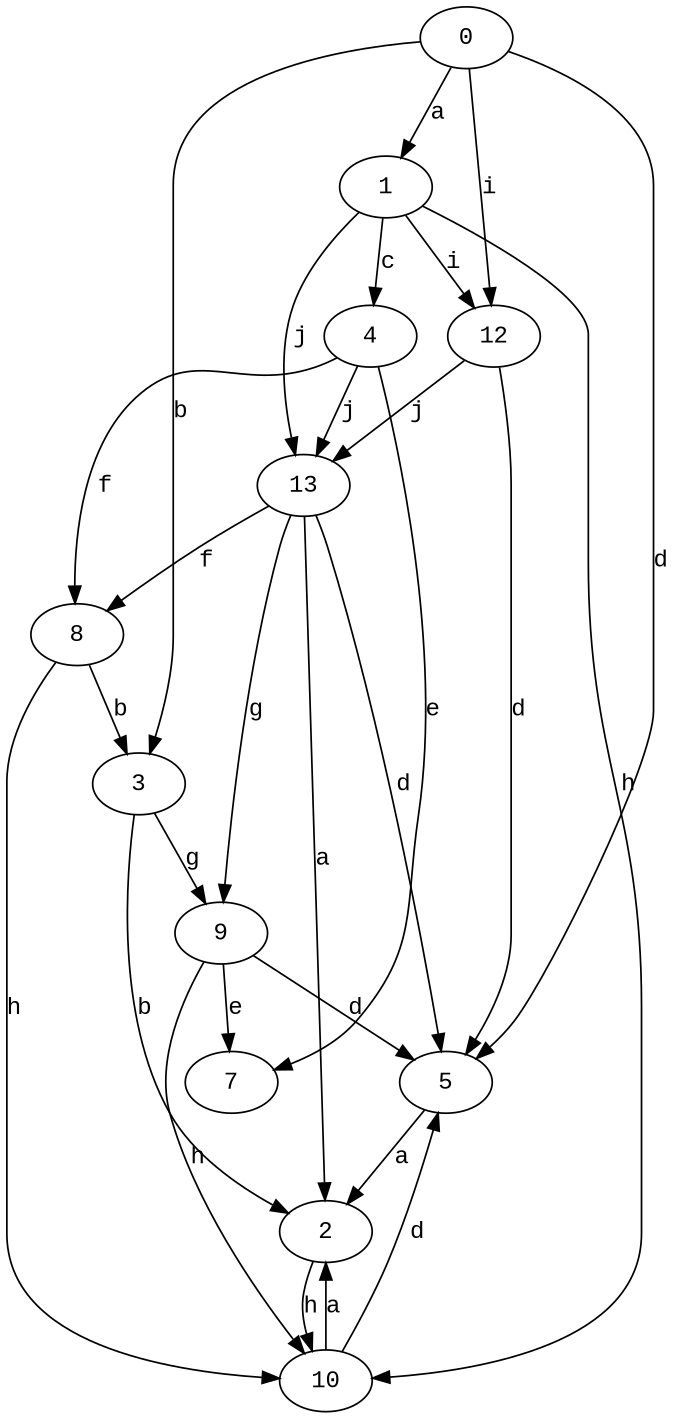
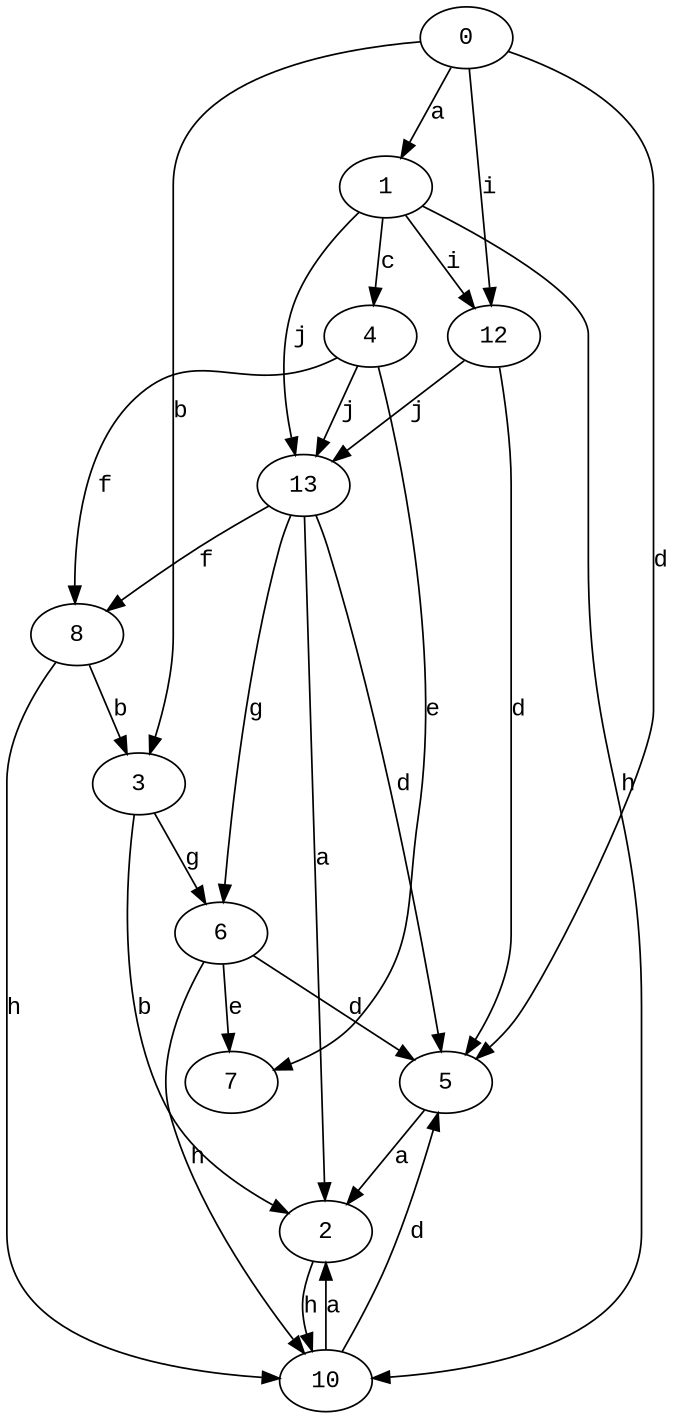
node "9": label "9" -> "6"
